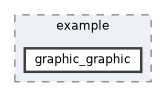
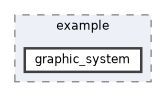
node "graphic_graphic": label "graphic_graphic" -> "graphic_system"
